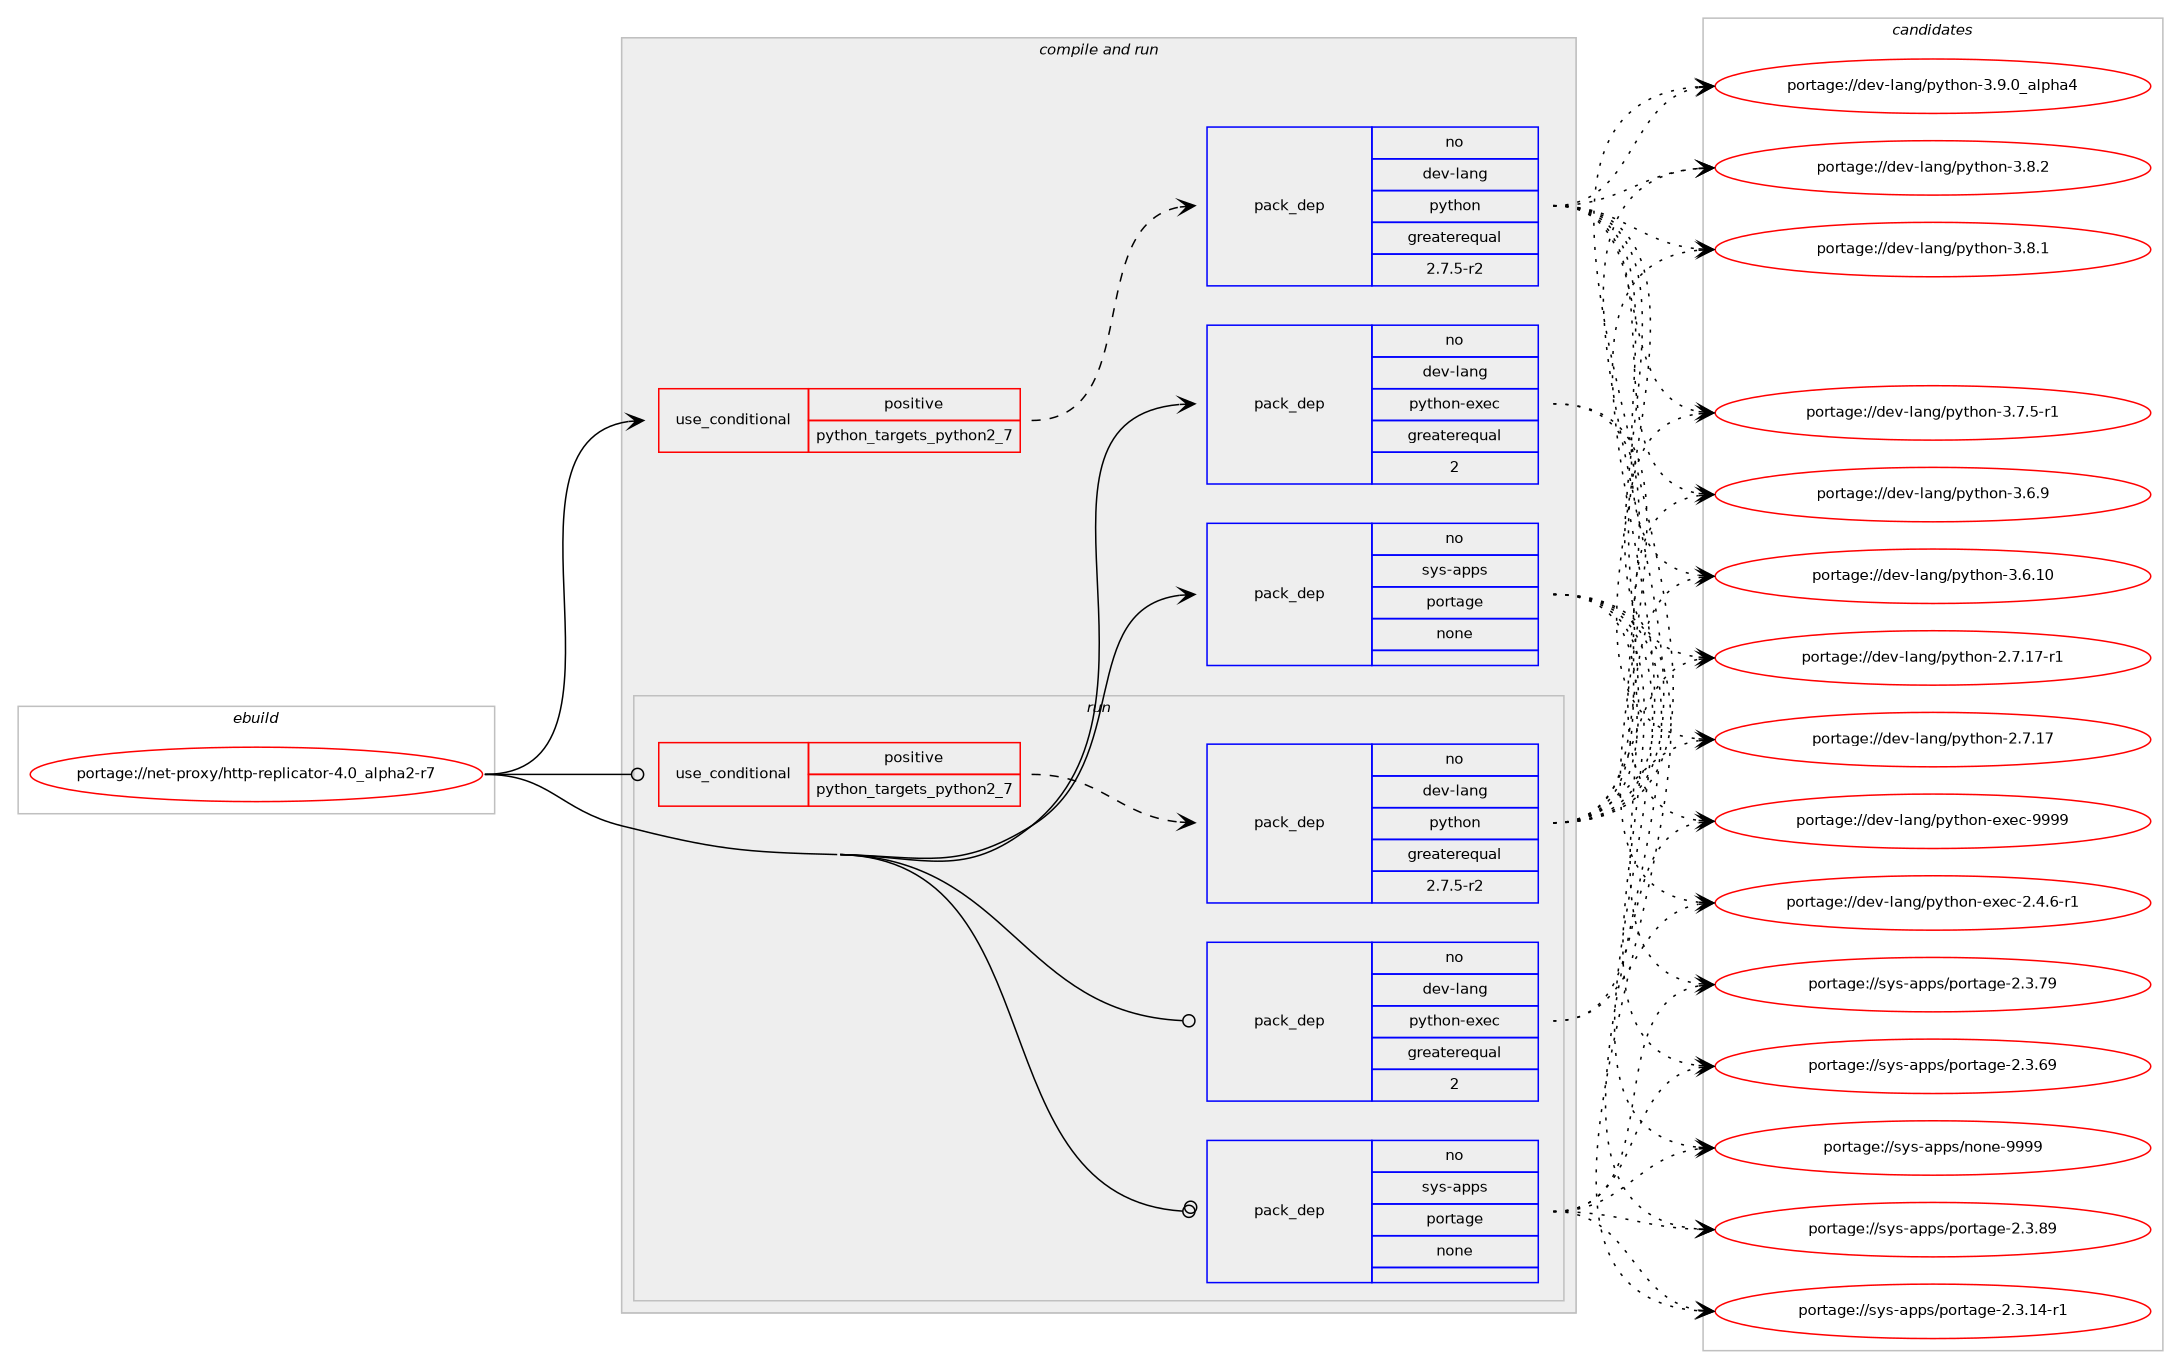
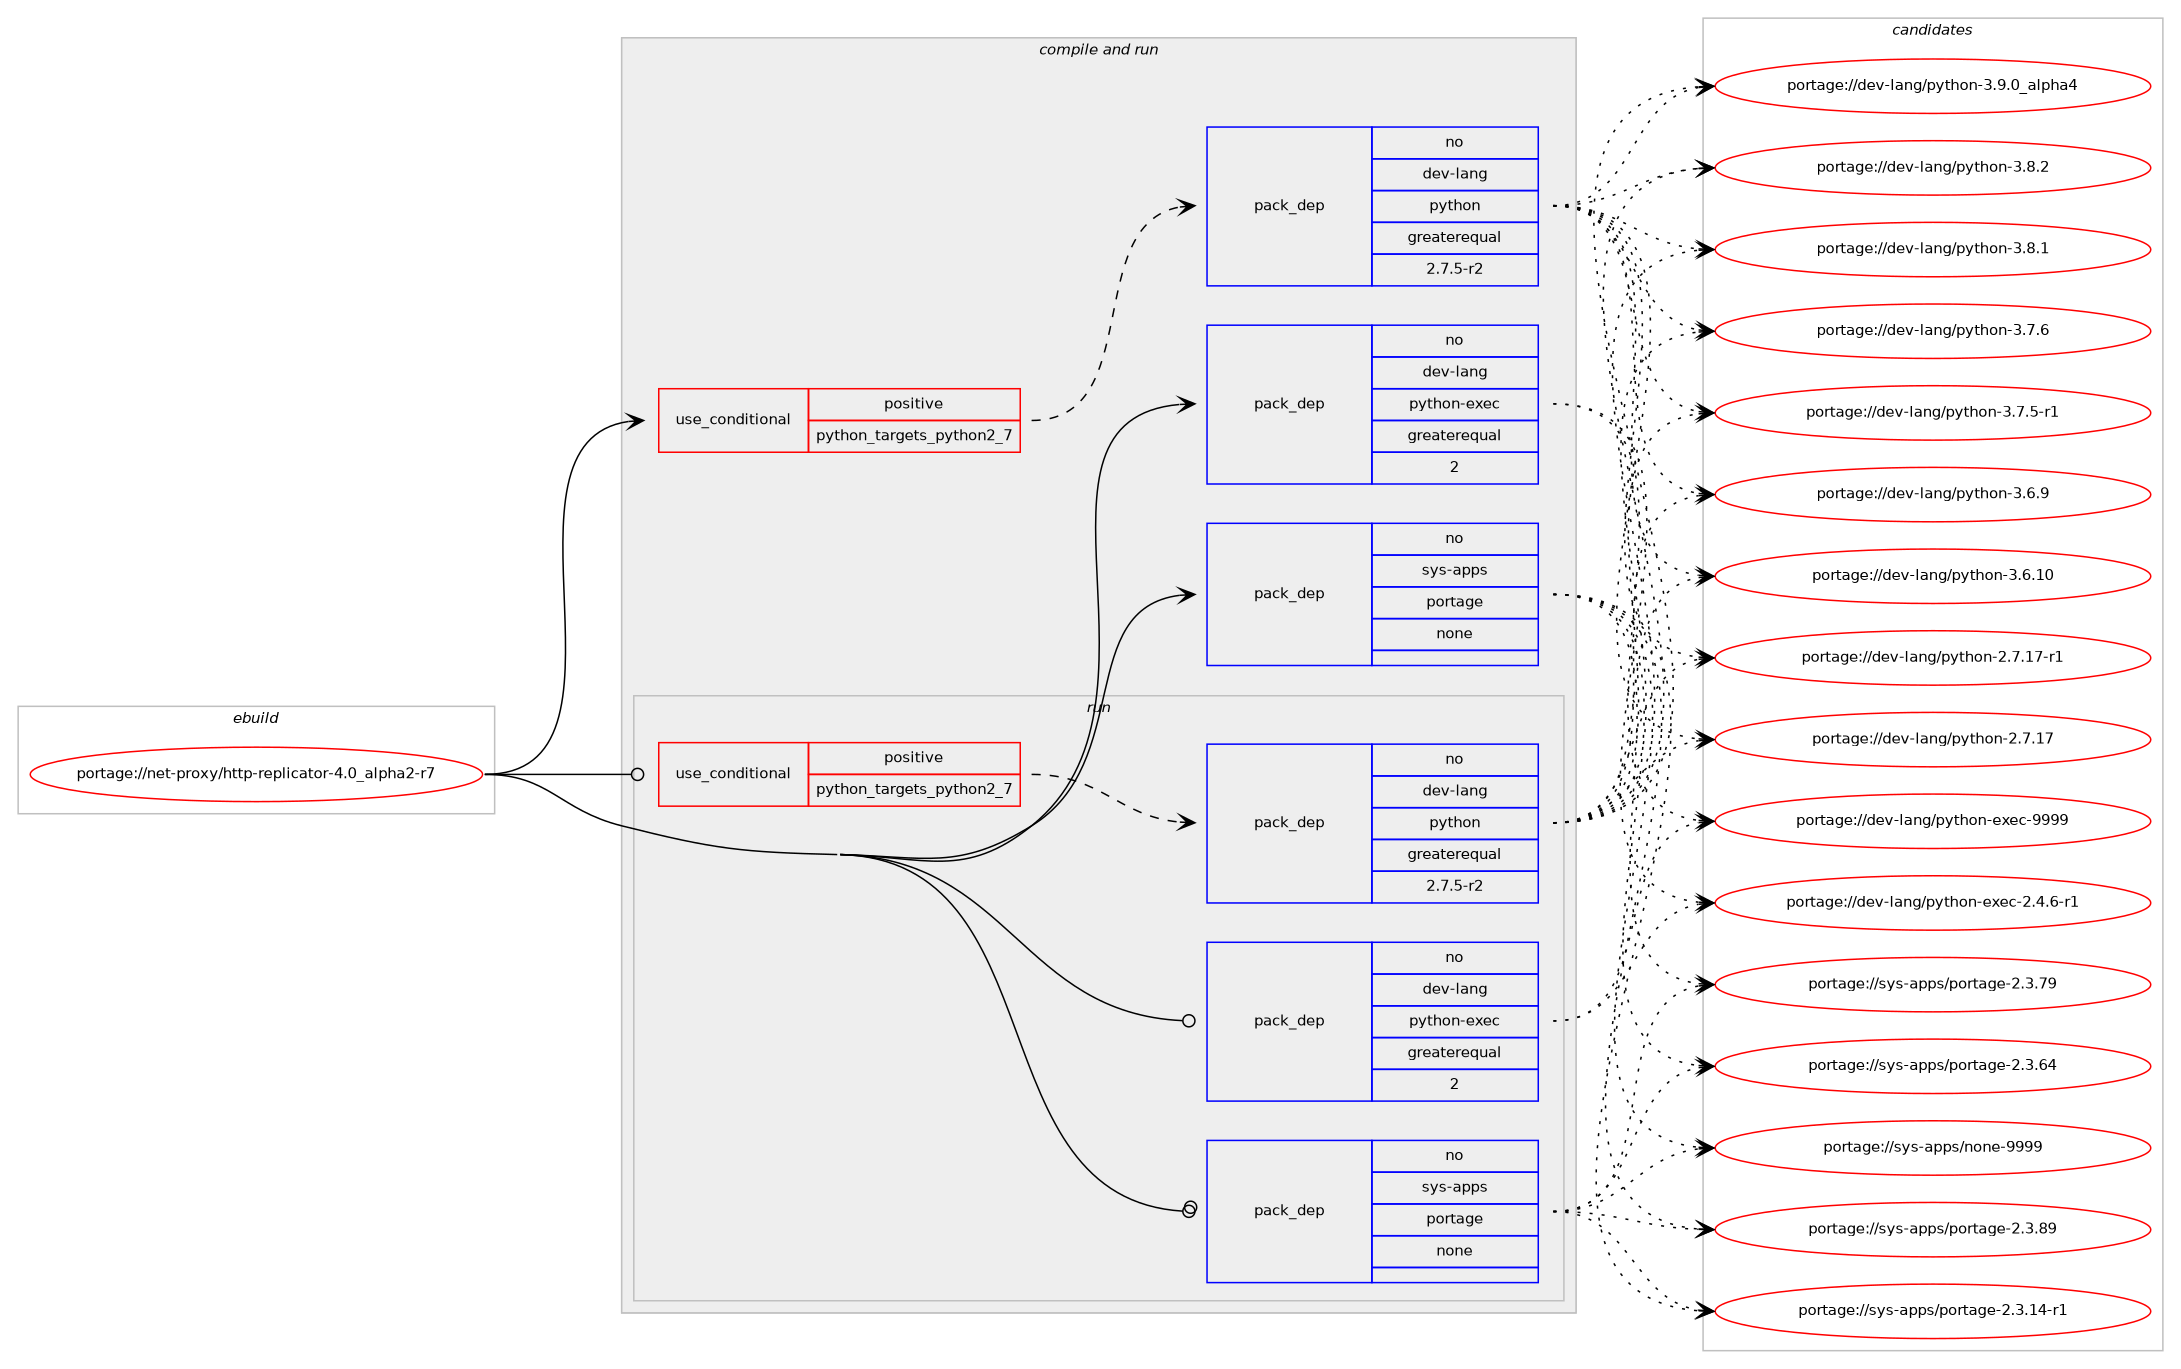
node "portage://dev-lang/python-3.7.6": added
node "portage://sys-apps/portage-2.3.69": label "portage://sys-apps/portage-2.3.69" -> "portage://sys-apps/portage-2.3.64"
